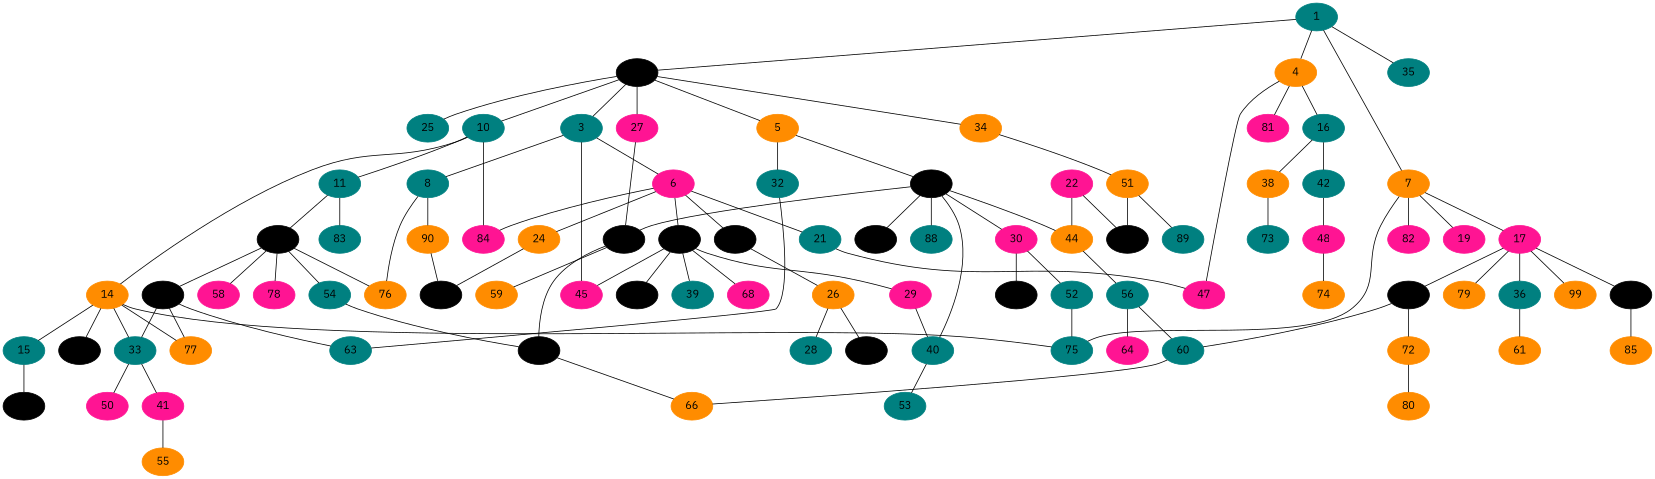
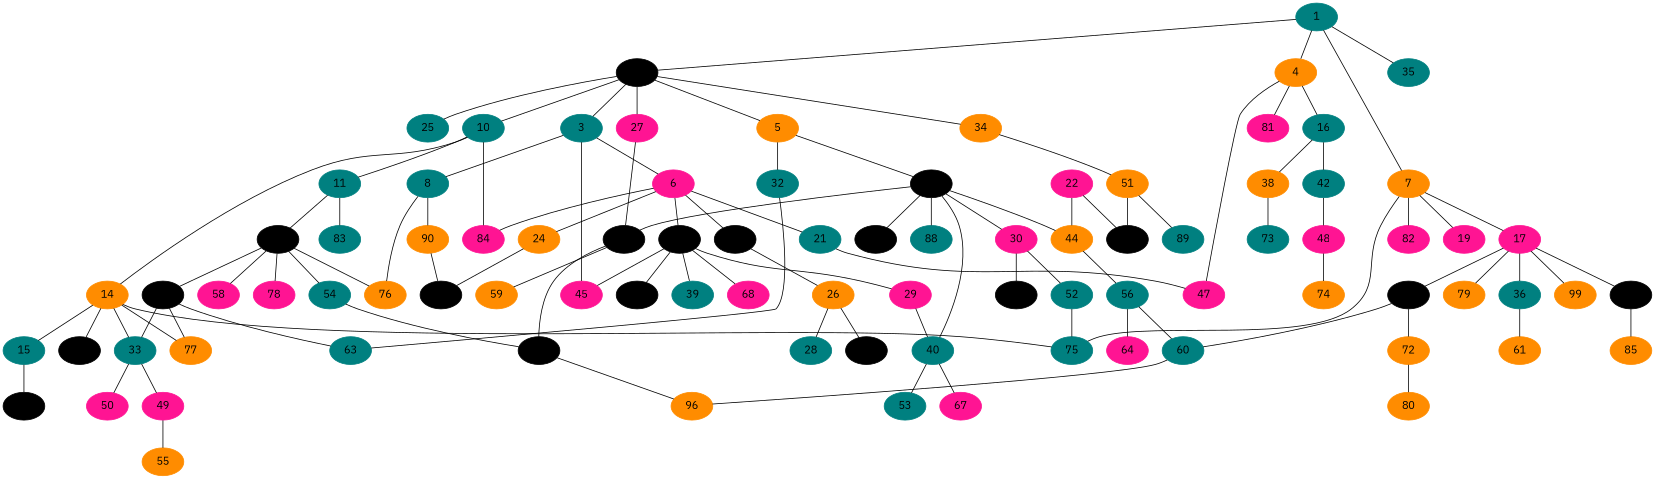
node "41": label "41" -> "49"
node "66": label "66" -> "96"
node "67": added
